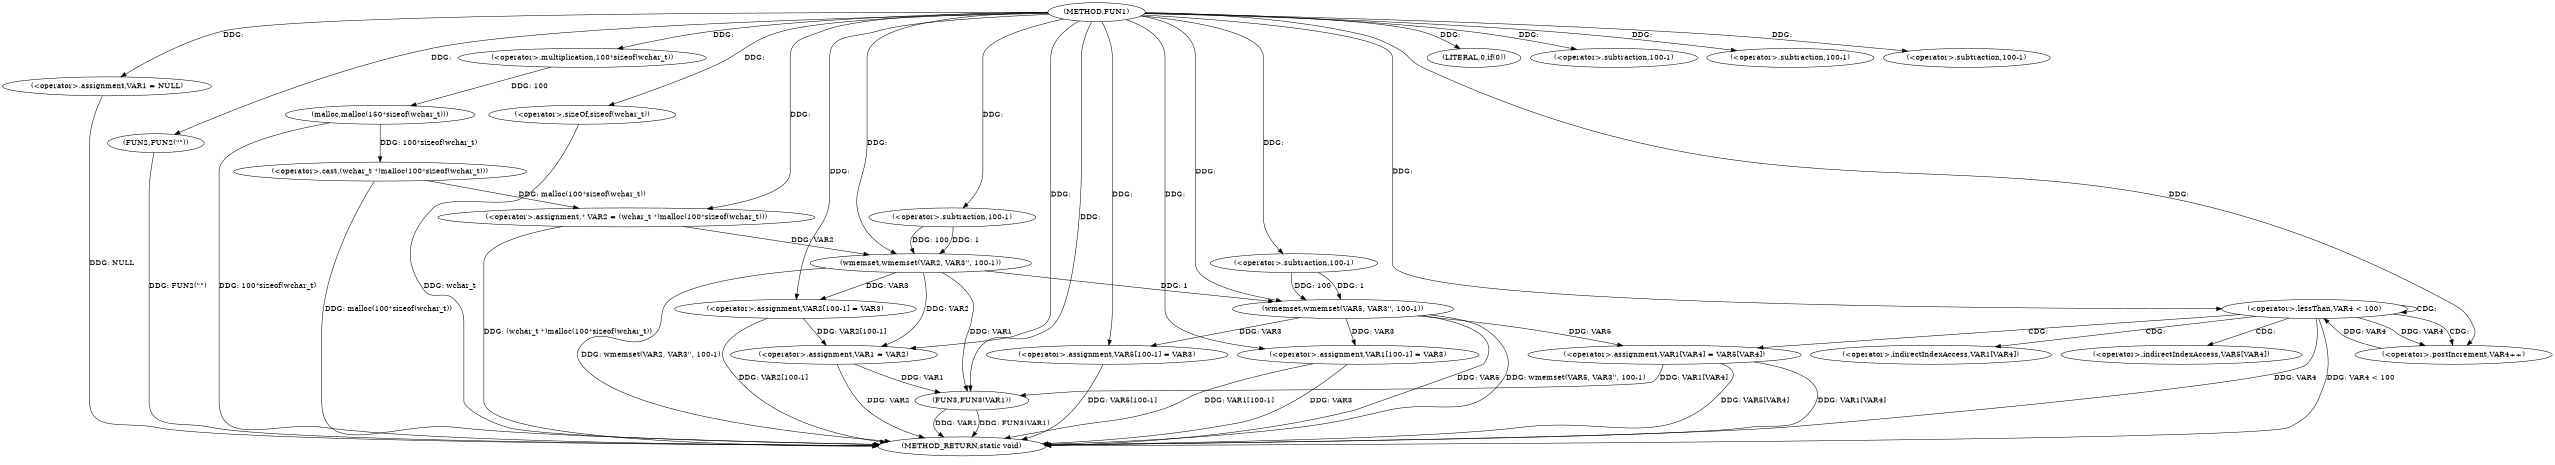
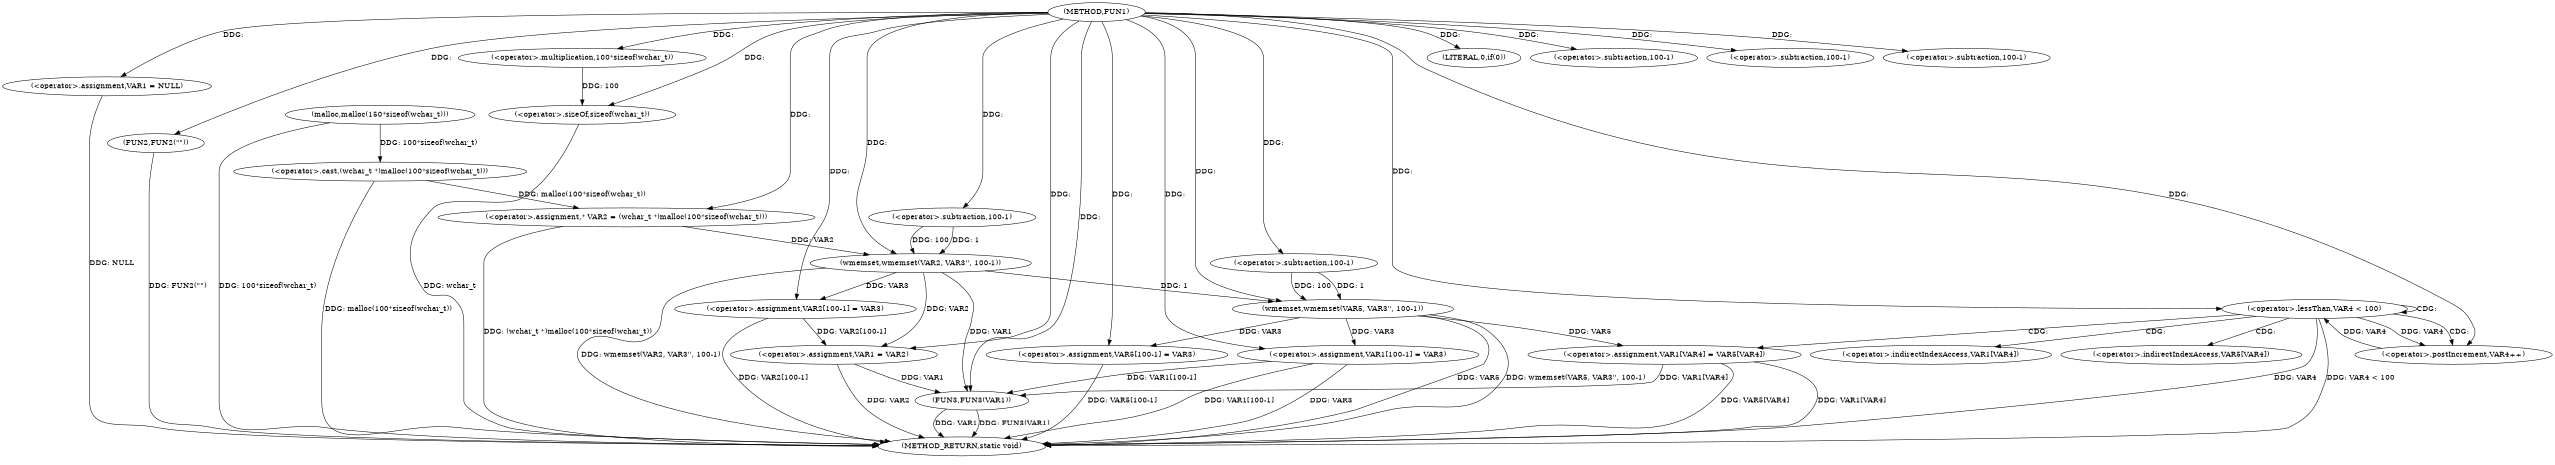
edge "(<operator>.multiplication,100*sizeof(wchar_t))" -> "(malloc,malloc(150*sizeof(wchar_t)))": now "(<operator>.multiplication,100*sizeof(wchar_t))" -> "(<operator>.sizeOf,sizeof(wchar_t))"
edge "(<operator>.assignment,VAR1[100-1] = VAR3)" -> "(FUN3,FUN3(VAR1))": added, label "DDG: VAR1[100-1]"
